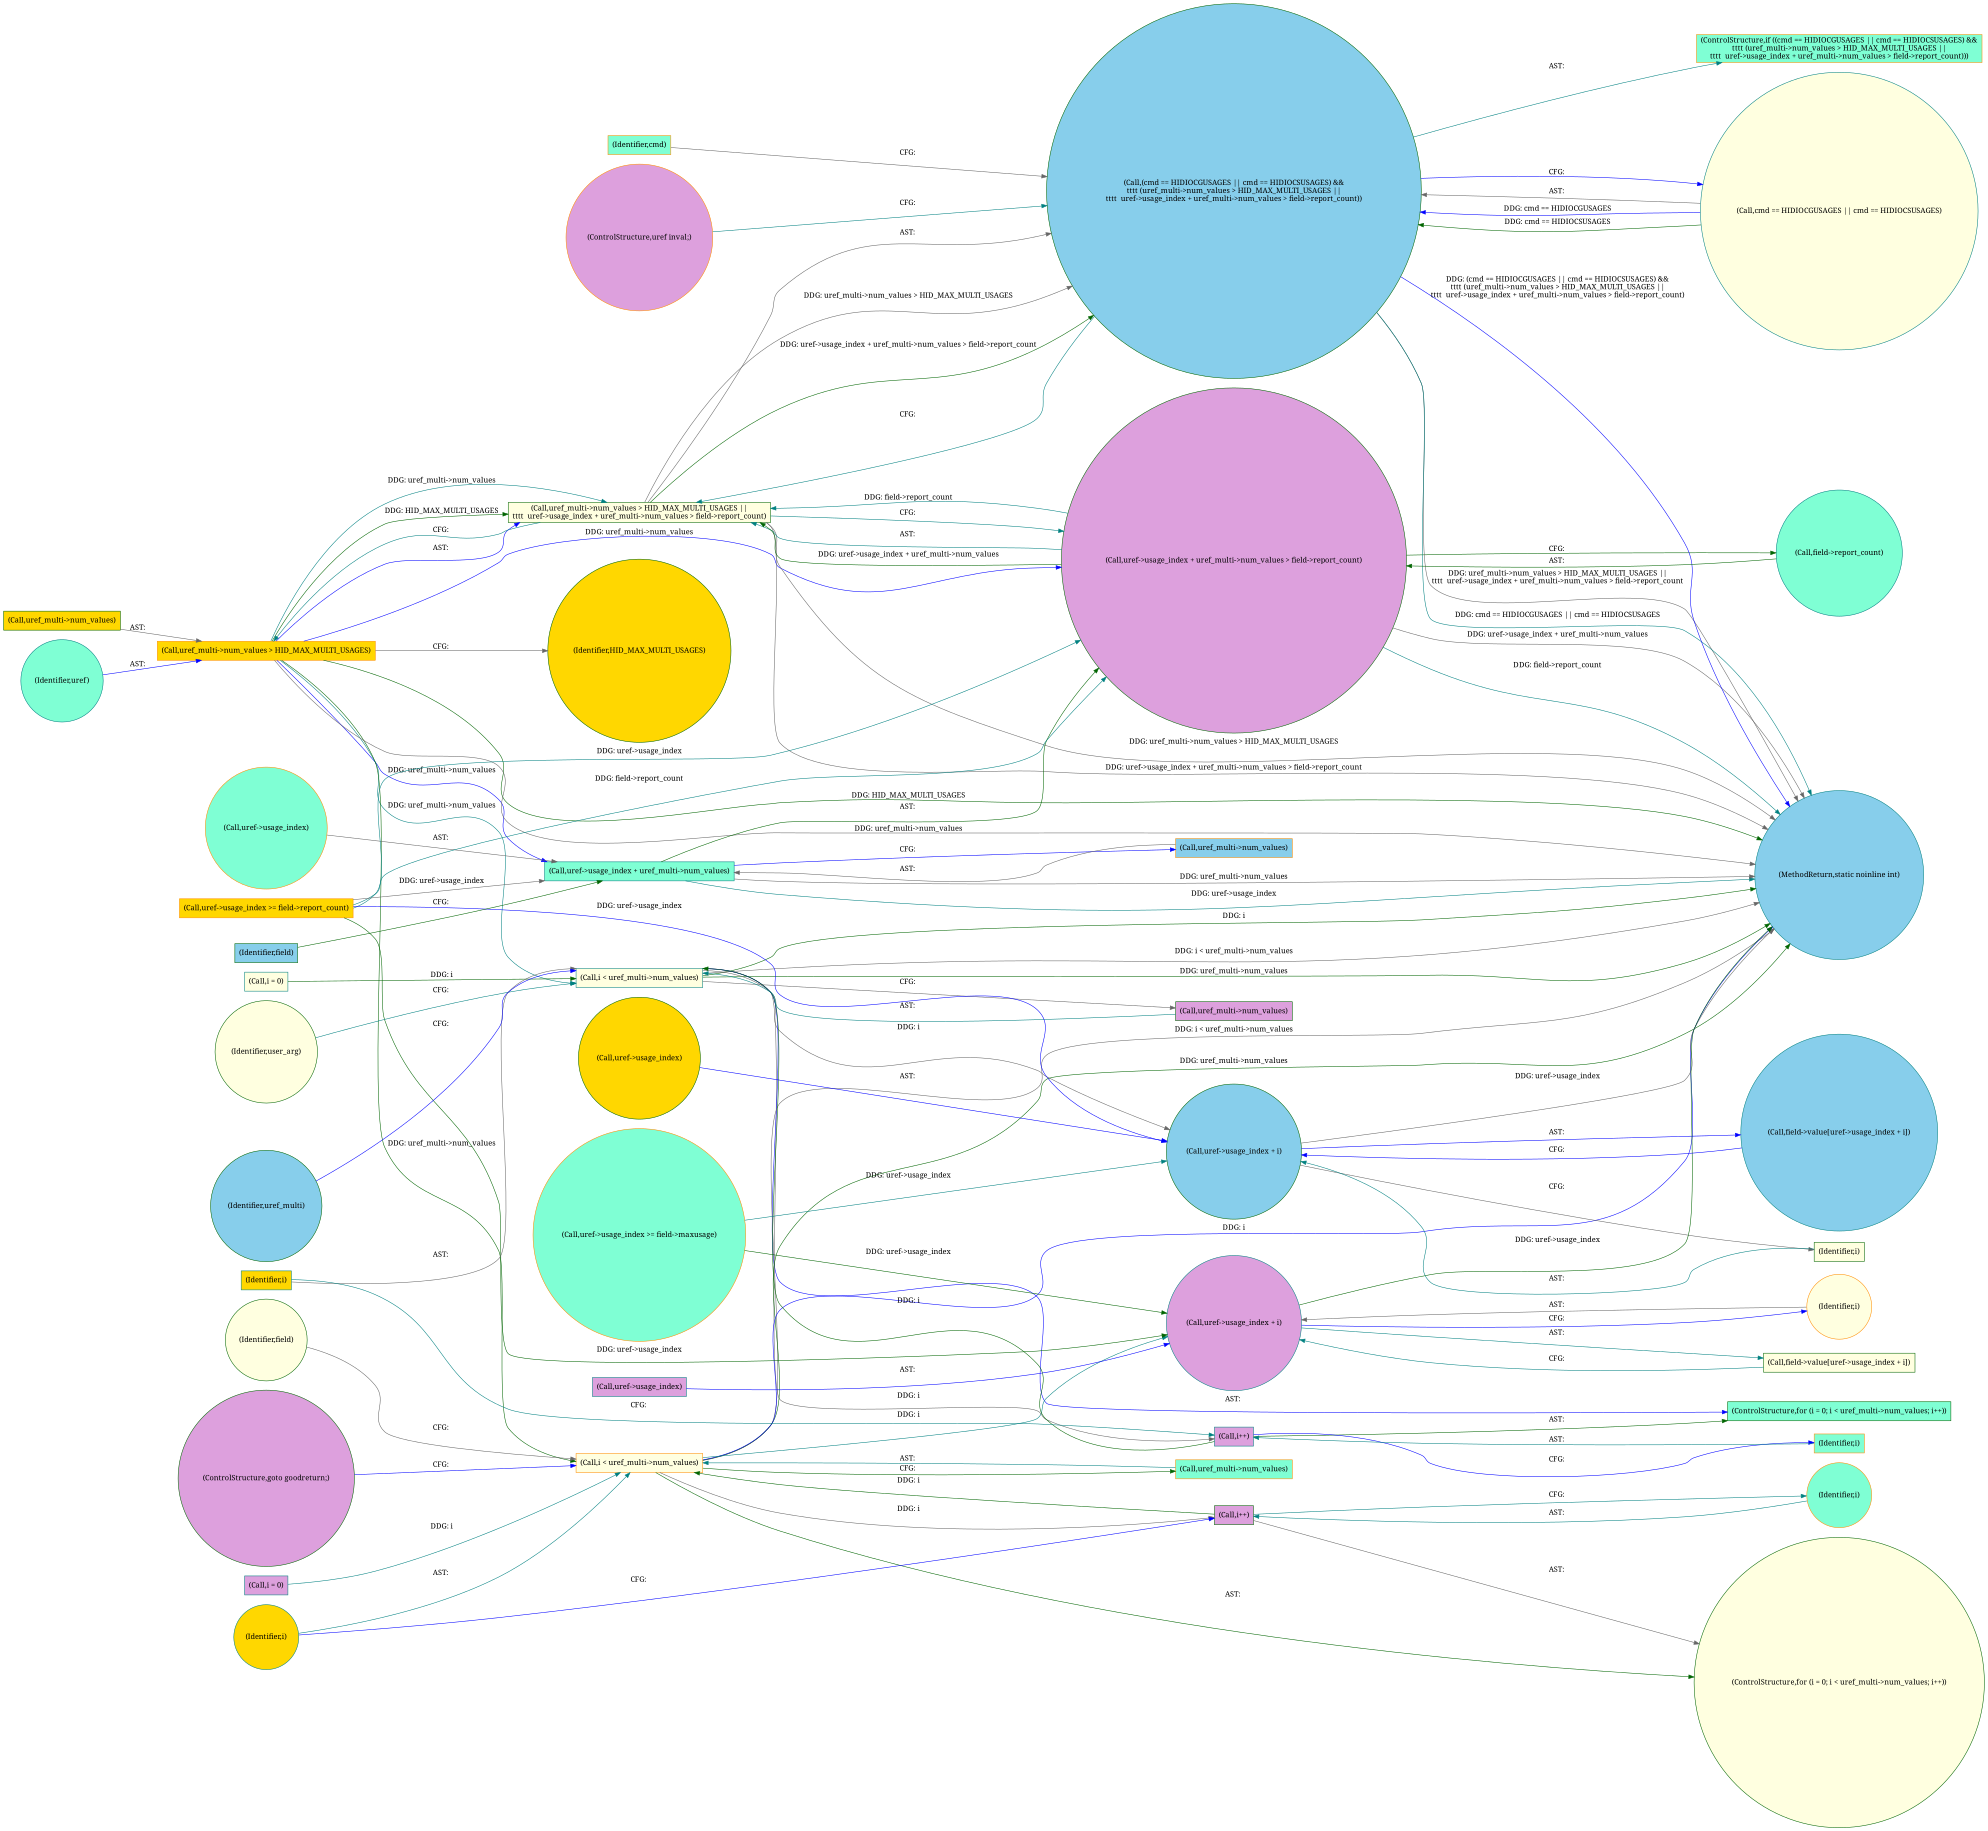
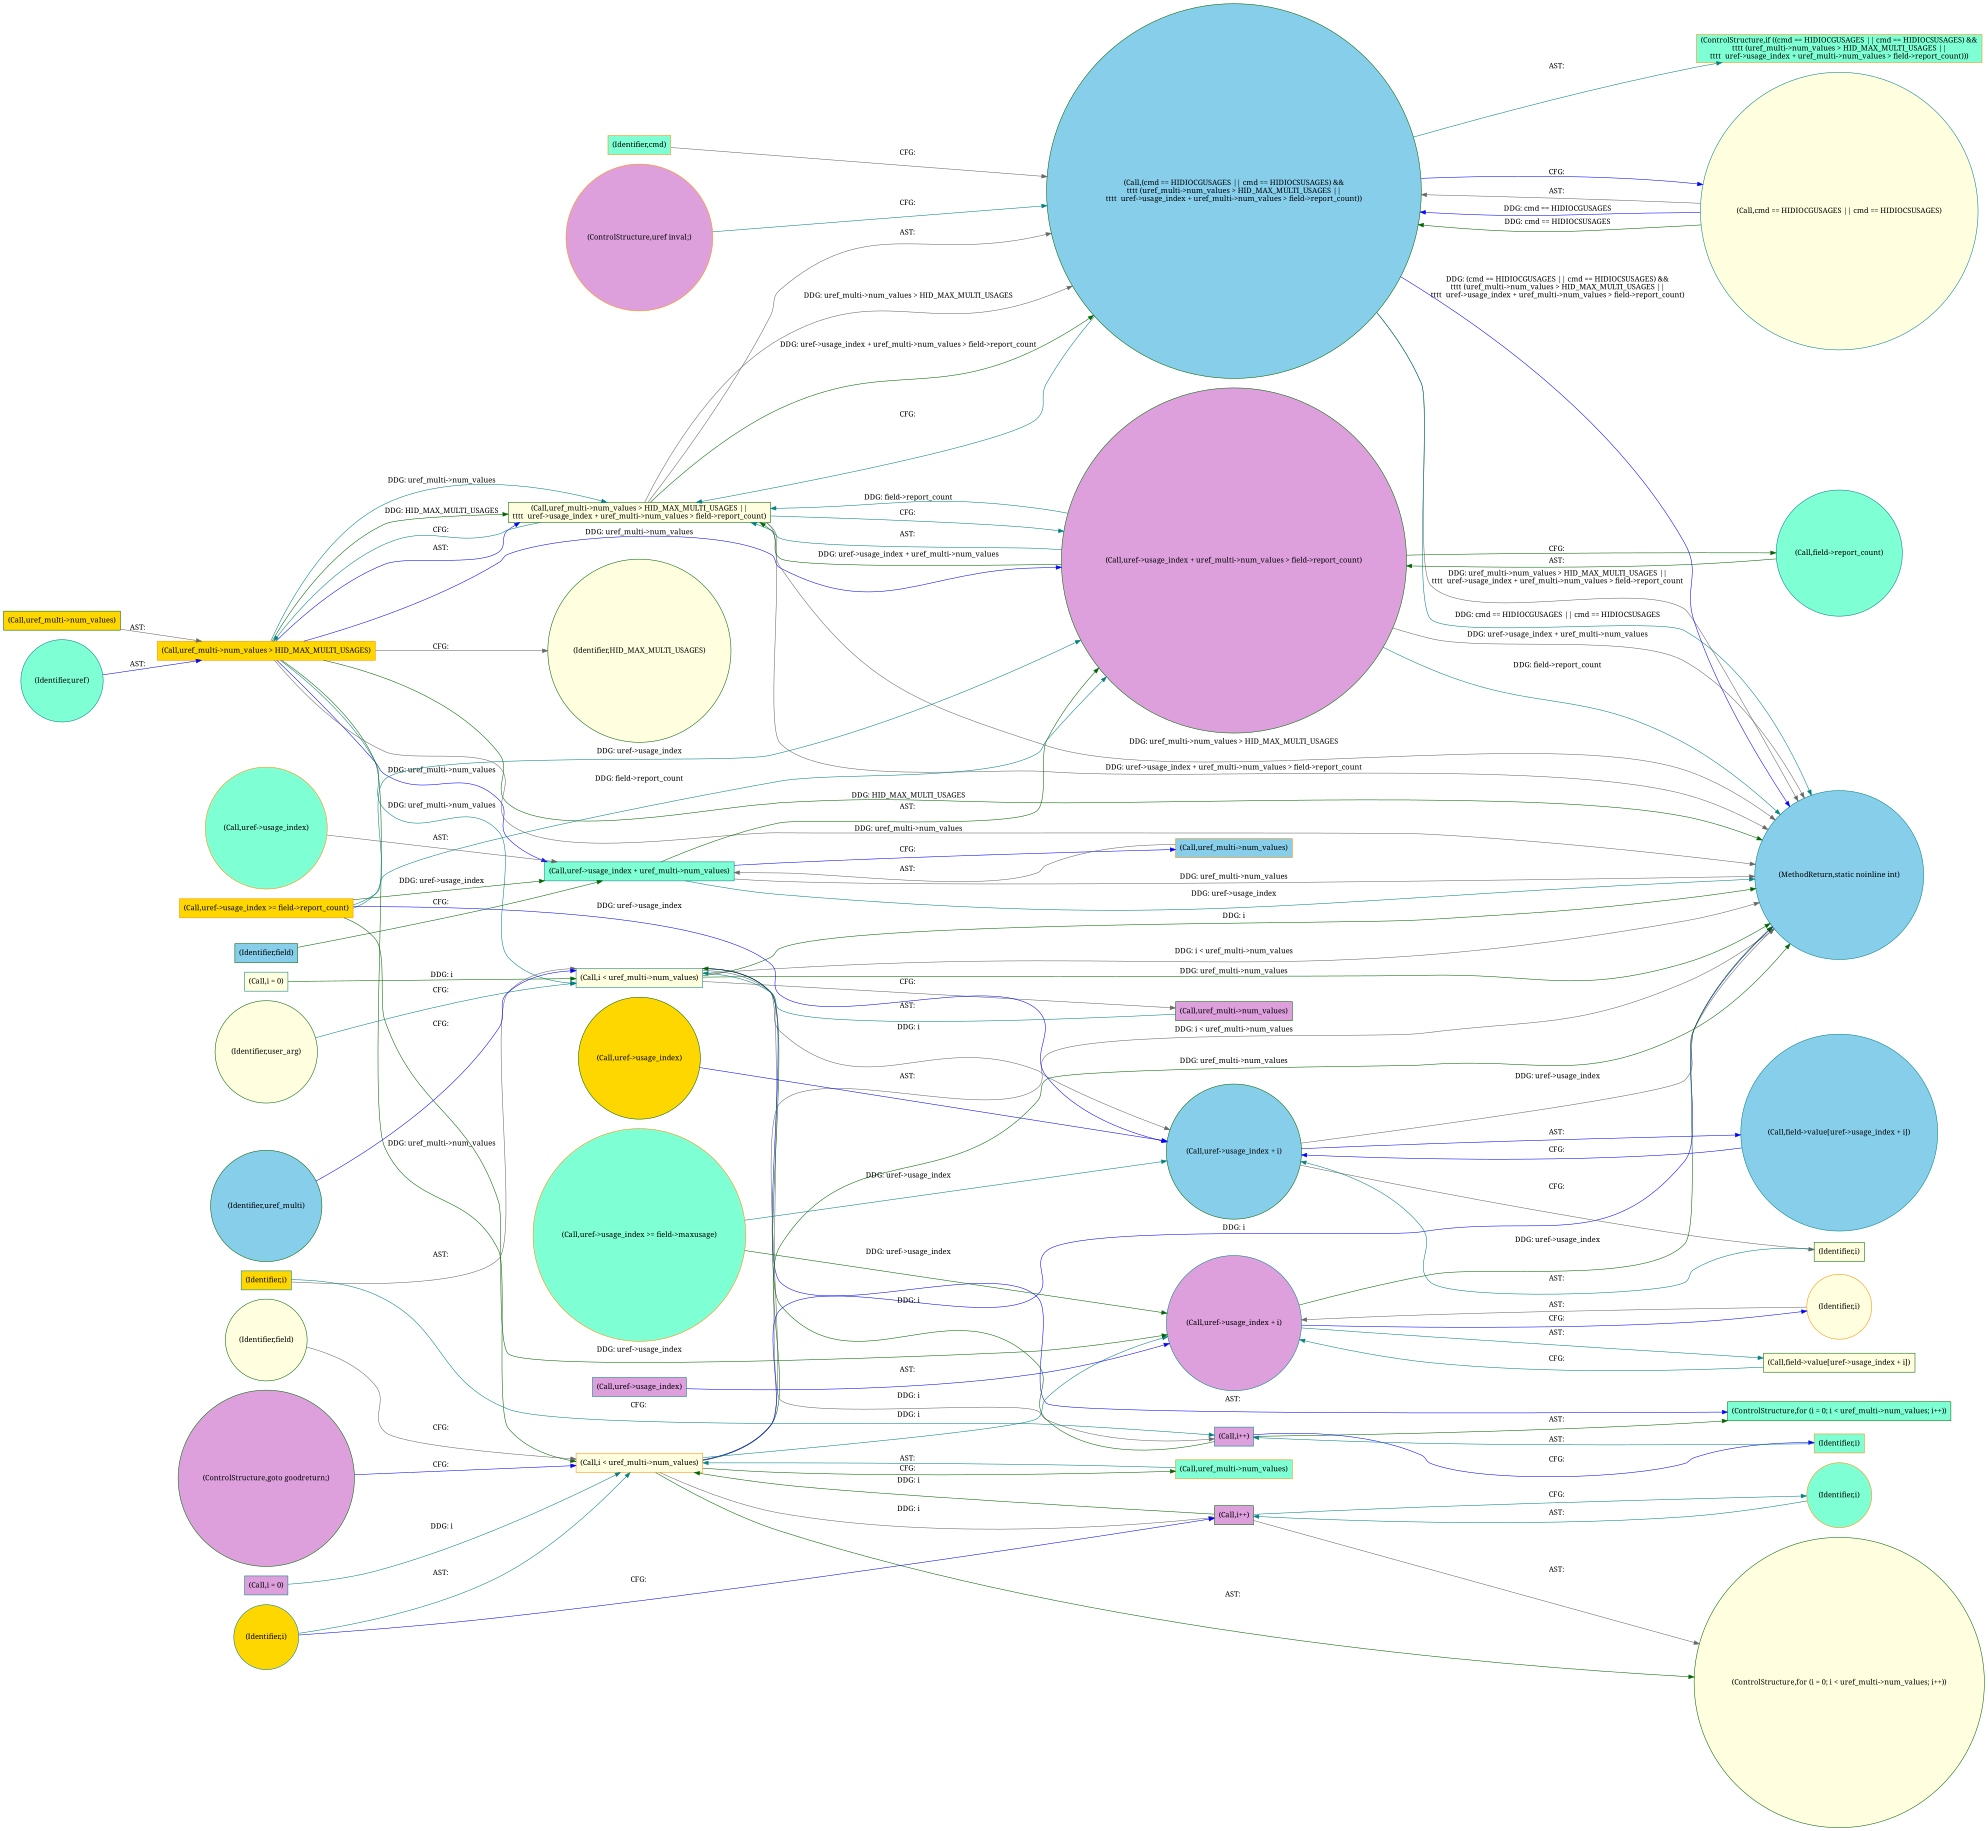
node "(Identifier,HID_MAX_MULTI_USAGES)": fillcolor gold -> lightyellow
edge "(Call,uref->usage_index >= field->report_count)" -> "(Call,uref->usage_index + uref_multi->num_values)": color gray40 -> darkgreen
